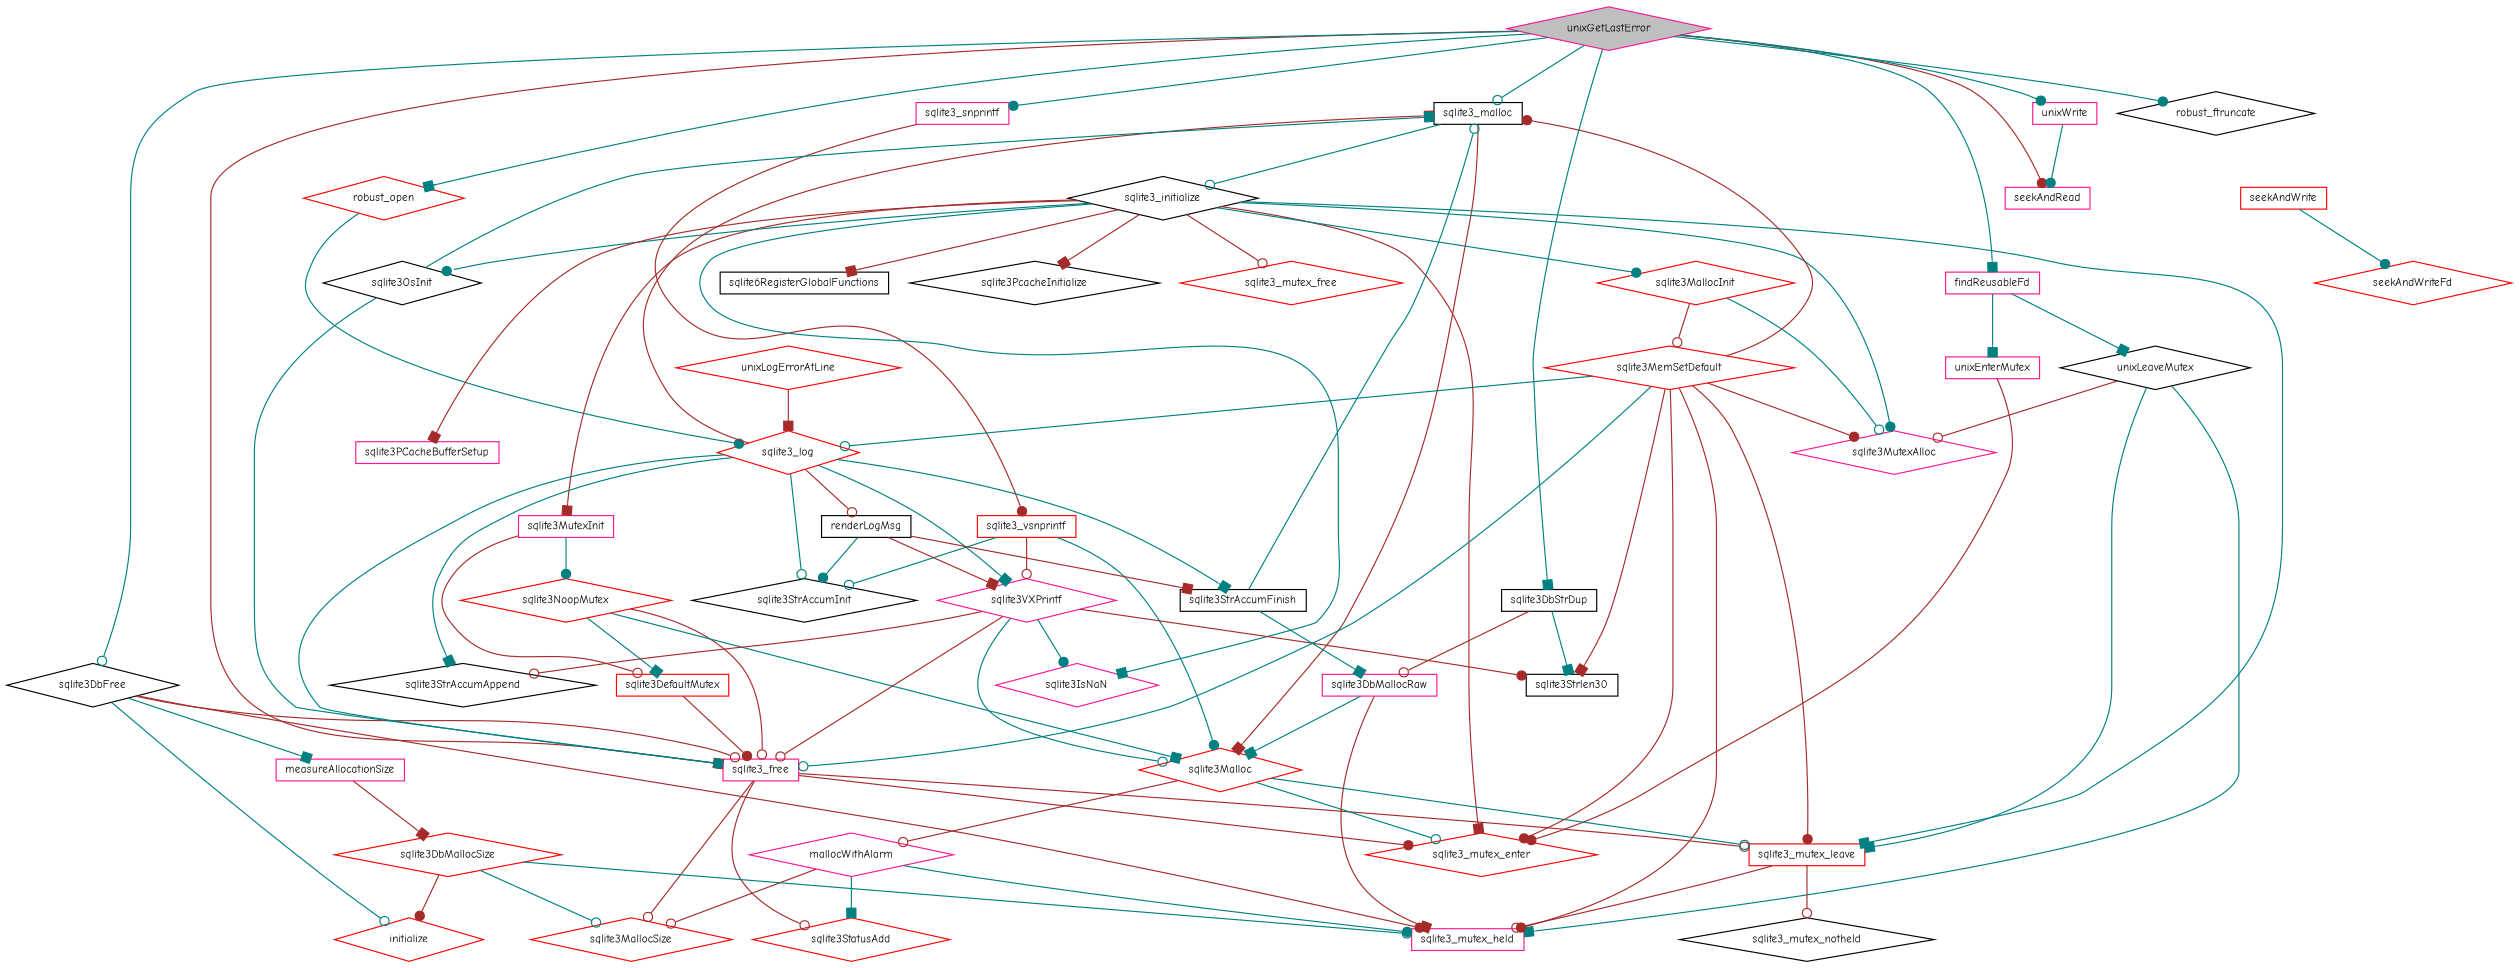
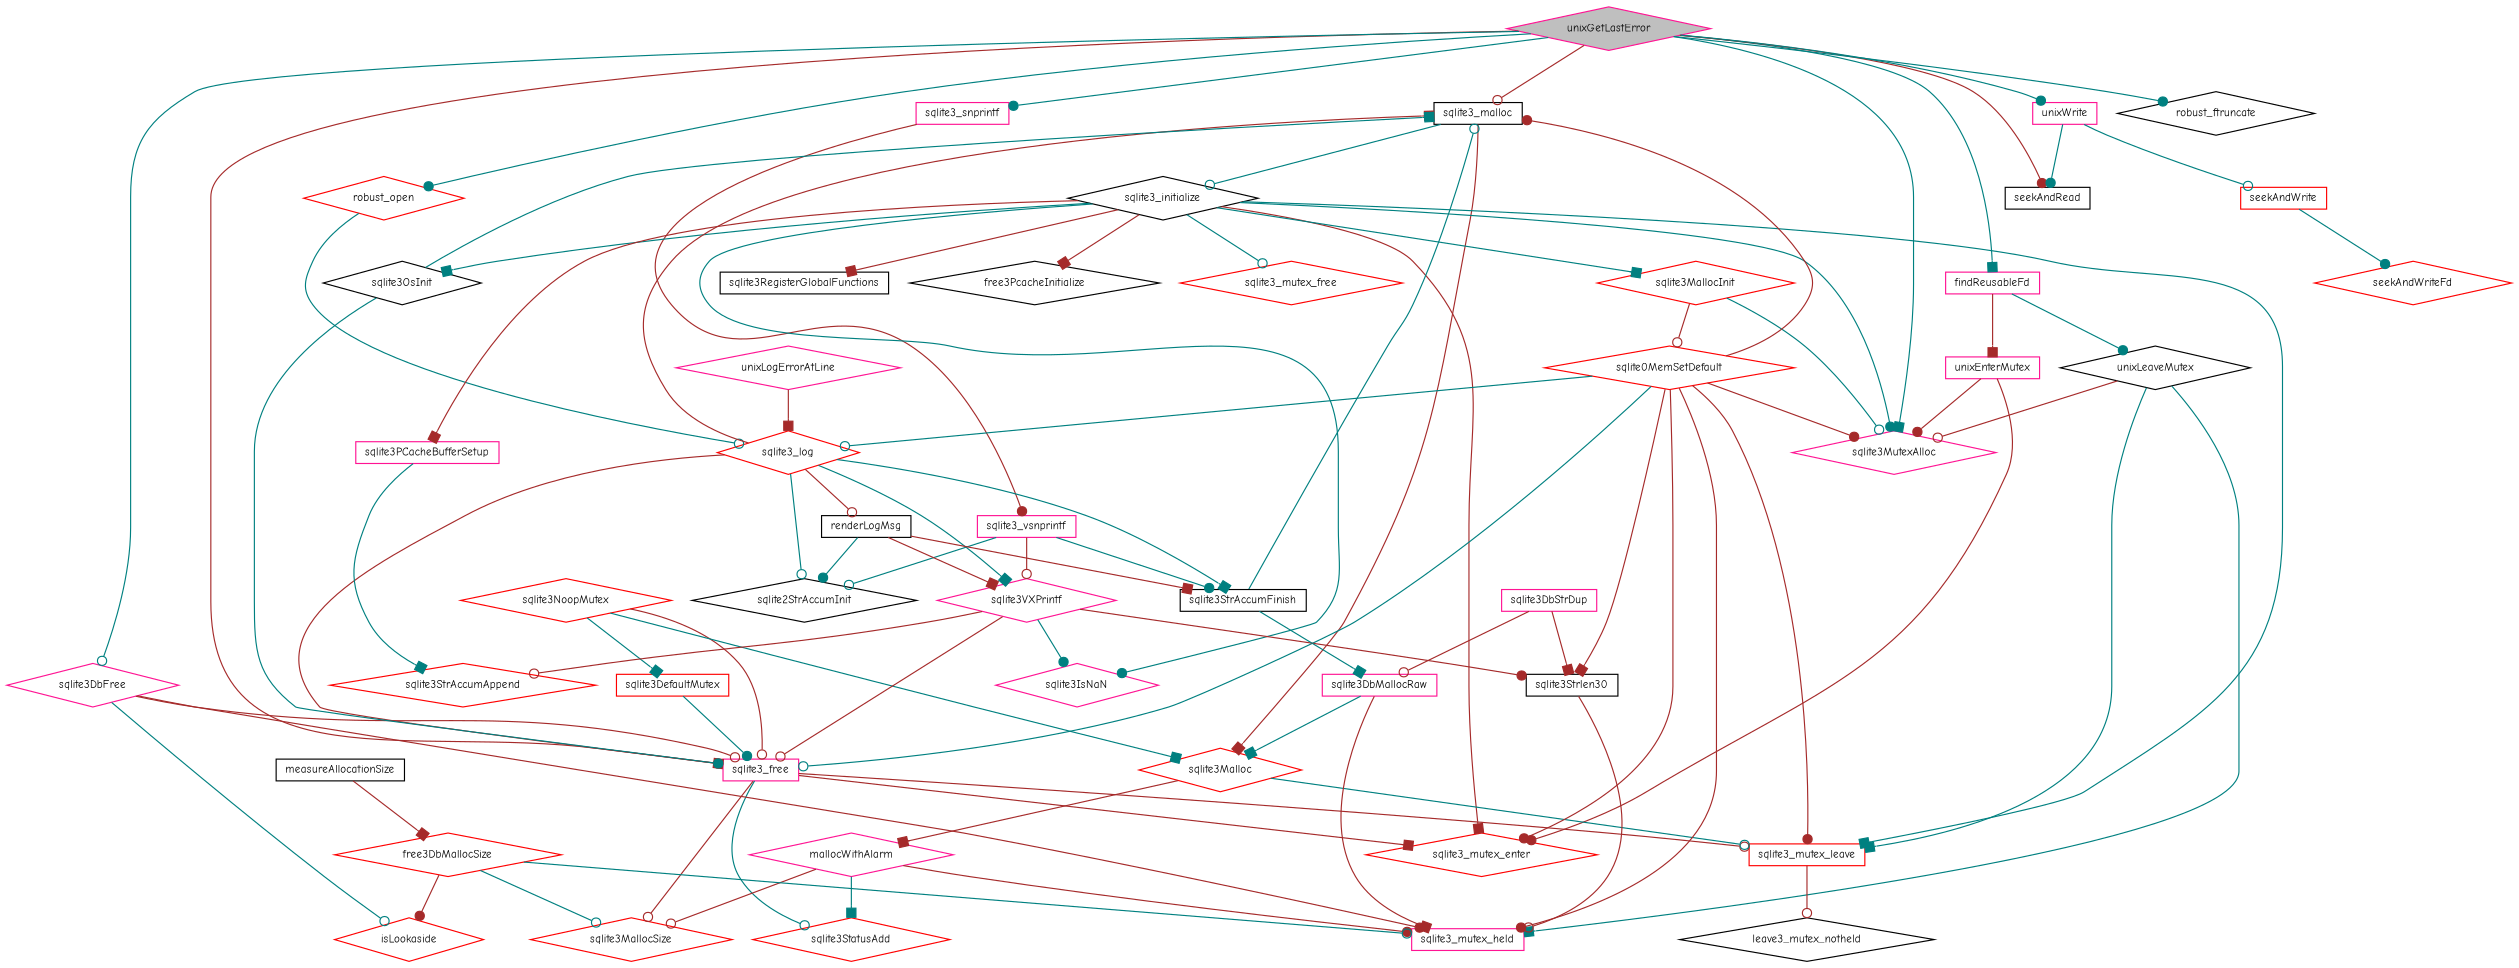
edge "unixGetLastError" -> "sqlite3_malloc": color teal -> brown
edge "unixGetLastError" -> "robust_open": arrowhead box -> dot
edge "unixWrite" -> "seekAndWrite": added
node "seekAndRead": color deeppink -> black
edge "sqlite3_initialize" -> "sqlite3OsInit": arrowhead dot -> box
edge "sqlite3_initialize" -> "sqlite3_mutex_free": color brown -> teal
edge "sqlite3_initialize" -> "sqlite3MallocInit": arrowhead dot -> box
node "sqlite6RegisterGlobalFunctions": label "sqlite6RegisterGlobalFunctions" -> "sqlite3RegisterGlobalFunctions"
node "sqlite3PcacheInitialize": label "sqlite3PcacheInitialize" -> "free3PcacheInitialize"
edge "unixGetLastError" -> "sqlite3DbStrDup": now "unixGetLastError" -> "sqlite3MutexAlloc"
edge "findReusableFd" -> "unixEnterMutex": color teal -> brown
edge "findReusableFd" -> "unixLeaveMutex": arrowhead box -> dot
edge "sqlite3_initialize" -> "sqlite3IsNaN": arrowhead box -> dot
node "unixLogErrorAtLine": color red -> deeppink
node "sqlite3MemSetDefault": label "sqlite3MemSetDefault" -> "sqlite0MemSetDefault"
edge "robust_open" -> "sqlite3_log": arrowhead dot -> odot
edge "unixEnterMutex" -> "sqlite3MutexAlloc": added
edge "sqlite3_log" -> "sqlite3StrAccumAppend": now "sqlite3PCacheBufferSetup" -> "sqlite3StrAccumAppend"
node "sqlite3MutexInit": removed
node "sqlite3_vsnprintf": color red -> deeppink
node "sqlite3StrAccumInit": label "sqlite3StrAccumInit" -> "sqlite2StrAccumInit"
node "sqlite3DbStrDup": color black -> deeppink
edge "sqlite3_vsnprintf" -> "sqlite3Malloc": now "sqlite3_vsnprintf" -> "sqlite3StrAccumFinish"
edge "sqlite3_log" -> "sqlite3_free": color teal -> brown
edge "sqlite3DbStrDup" -> "sqlite3Strlen30": color teal -> brown
node "sqlite3DbFree": color black -> deeppink
node "sqlite3StrAccumAppend": color black -> red
edge "sqlite3DefaultMutex" -> "sqlite3_free": color brown -> teal
edge "sqlite3DbFree" -> "measureAllocationSize": removed
edge "sqlite3VXPrintf" -> "sqlite3Malloc": removed
node "measureAllocationSize": color deeppink -> black
edge "sqlite3Malloc" -> "sqlite3_mutex_enter": removed
edge "sqlite3_free" -> "sqlite3_mutex_enter": arrowhead dot -> box
edge "sqlite3Malloc" -> "mallocWithAlarm": arrowhead odot -> box
node "sqlite3DbMallocSize": label "sqlite3DbMallocSize" -> "free3DbMallocSize"
edge "sqlite3_free" -> "sqlite3StatusAdd": color brown -> teal
edge "sqlite3_mutex_leave" -> "sqlite3_mutex_held": now "sqlite3Strlen30" -> "sqlite3_mutex_held"
edge "mallocWithAlarm" -> "sqlite3_mutex_held": color teal -> brown
node "initialize": label "initialize" -> "isLookaside"
node "sqlite3_mutex_notheld": label "sqlite3_mutex_notheld" -> "leave3_mutex_notheld"
